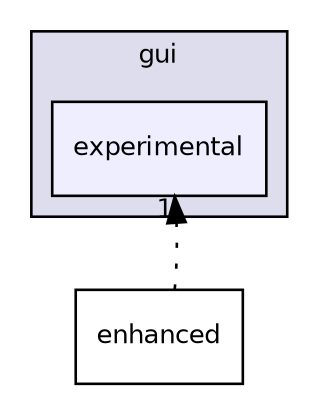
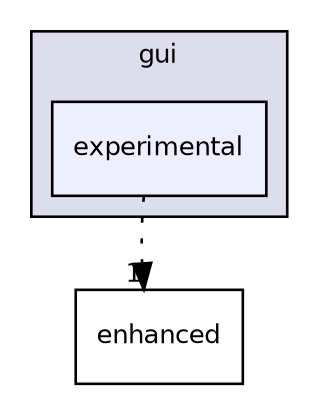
edge "enhanced" -> "experimental": reversed
